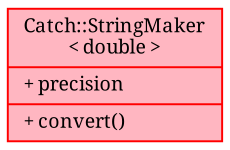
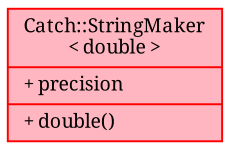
node "Catch::StringMaker": text "+ convert()" -> "+ double()"
